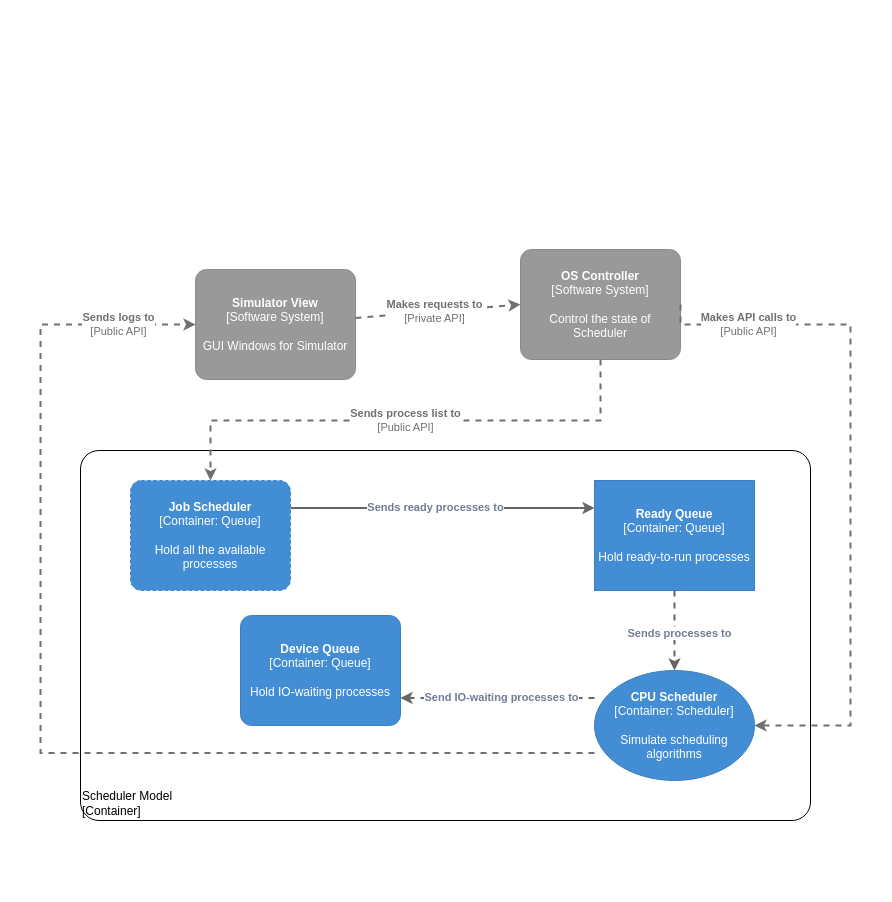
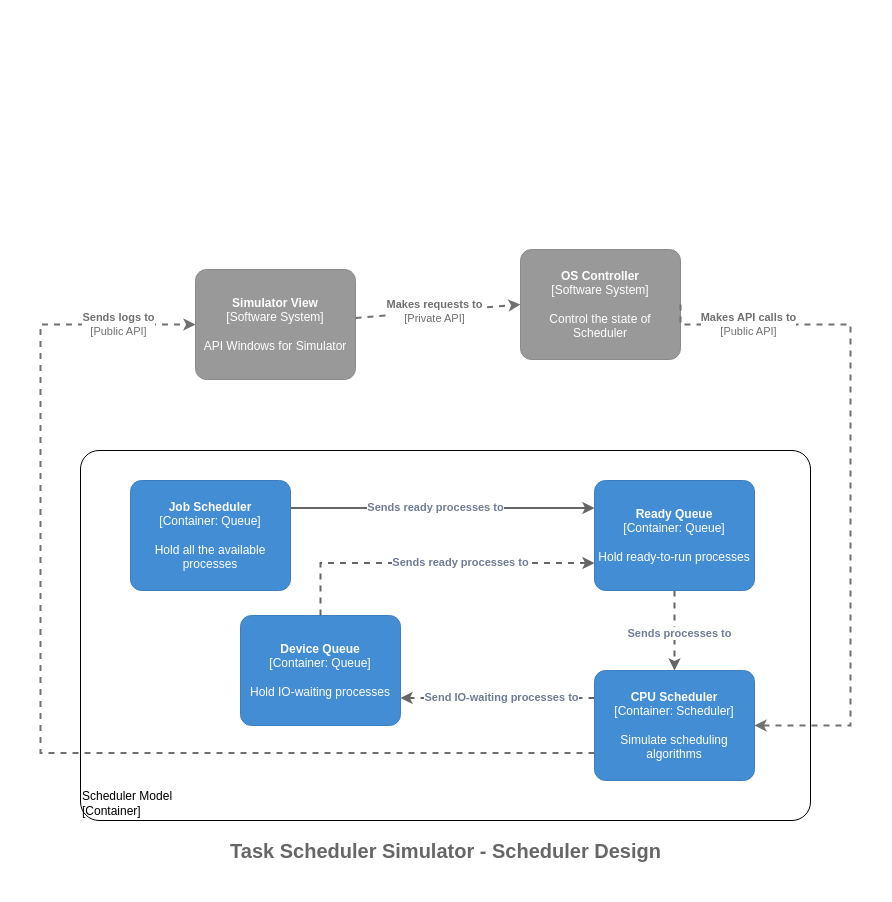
node "Simulator View [Software System] GUI Windows for Simulator": label "Simulator View [Software System] GUI Windows for Simulator" -> "Simulator View [Software System] API Windows for Simulator"
edge "OS Controller [Software System] Control the state of Scheduler" -> "Job Scheduler [Container: Queue] Hold all the available processes": removed, label "Sends process list to [Public API]"
node "Job Scheduler [Container: Queue] Hold all the available processes": style dashed -> solid
node "Ready Queue [Container: Queue] Hold ready-to-run processes": shape rectangle -> rounded rectangle
edge "Device Queue [Container: Queue] Hold IO-waiting processes" -> "Ready Queue [Container: Queue] Hold ready-to-run processes": added, label "Sends ready processes to"
node "CPU Scheduler [Container: Scheduler] Simulate scheduling algorithms": shape ellipse -> rounded rectangle
node "Task Scheduler Simulator - Scheduler Design": added
